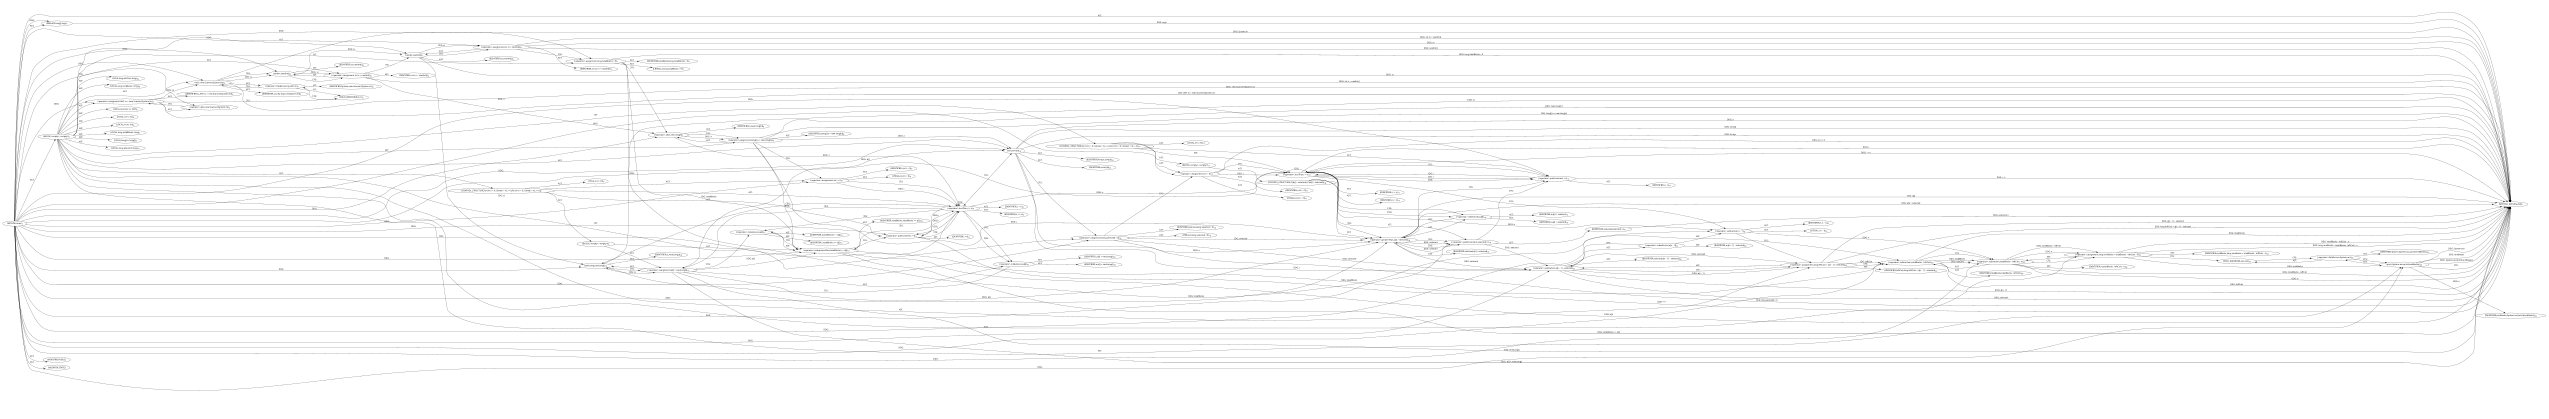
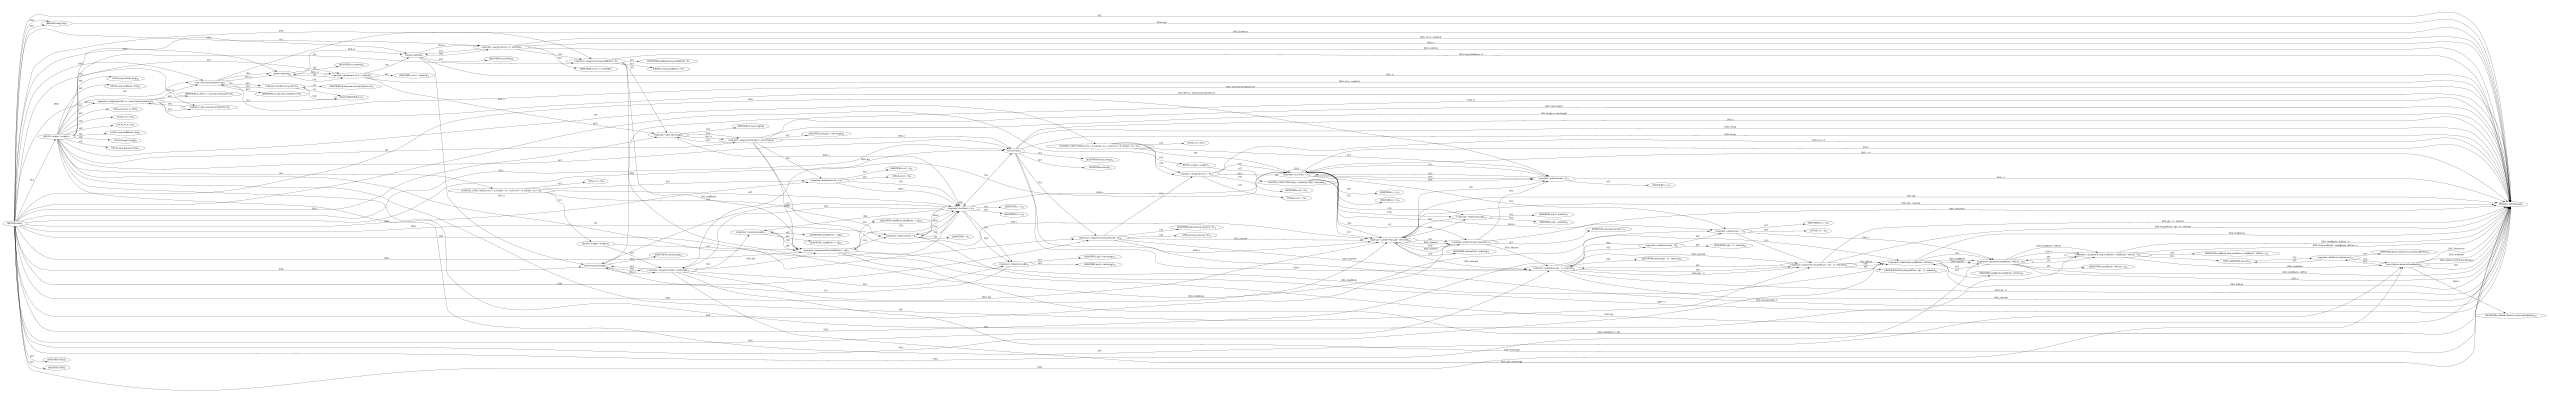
edge "(IDENTIFIER,selected,selected++)" -> "(METHOD_RETURN,void)": now "(<operator>.postIncrement,selected++)" -> "(METHOD_RETURN,void)"
